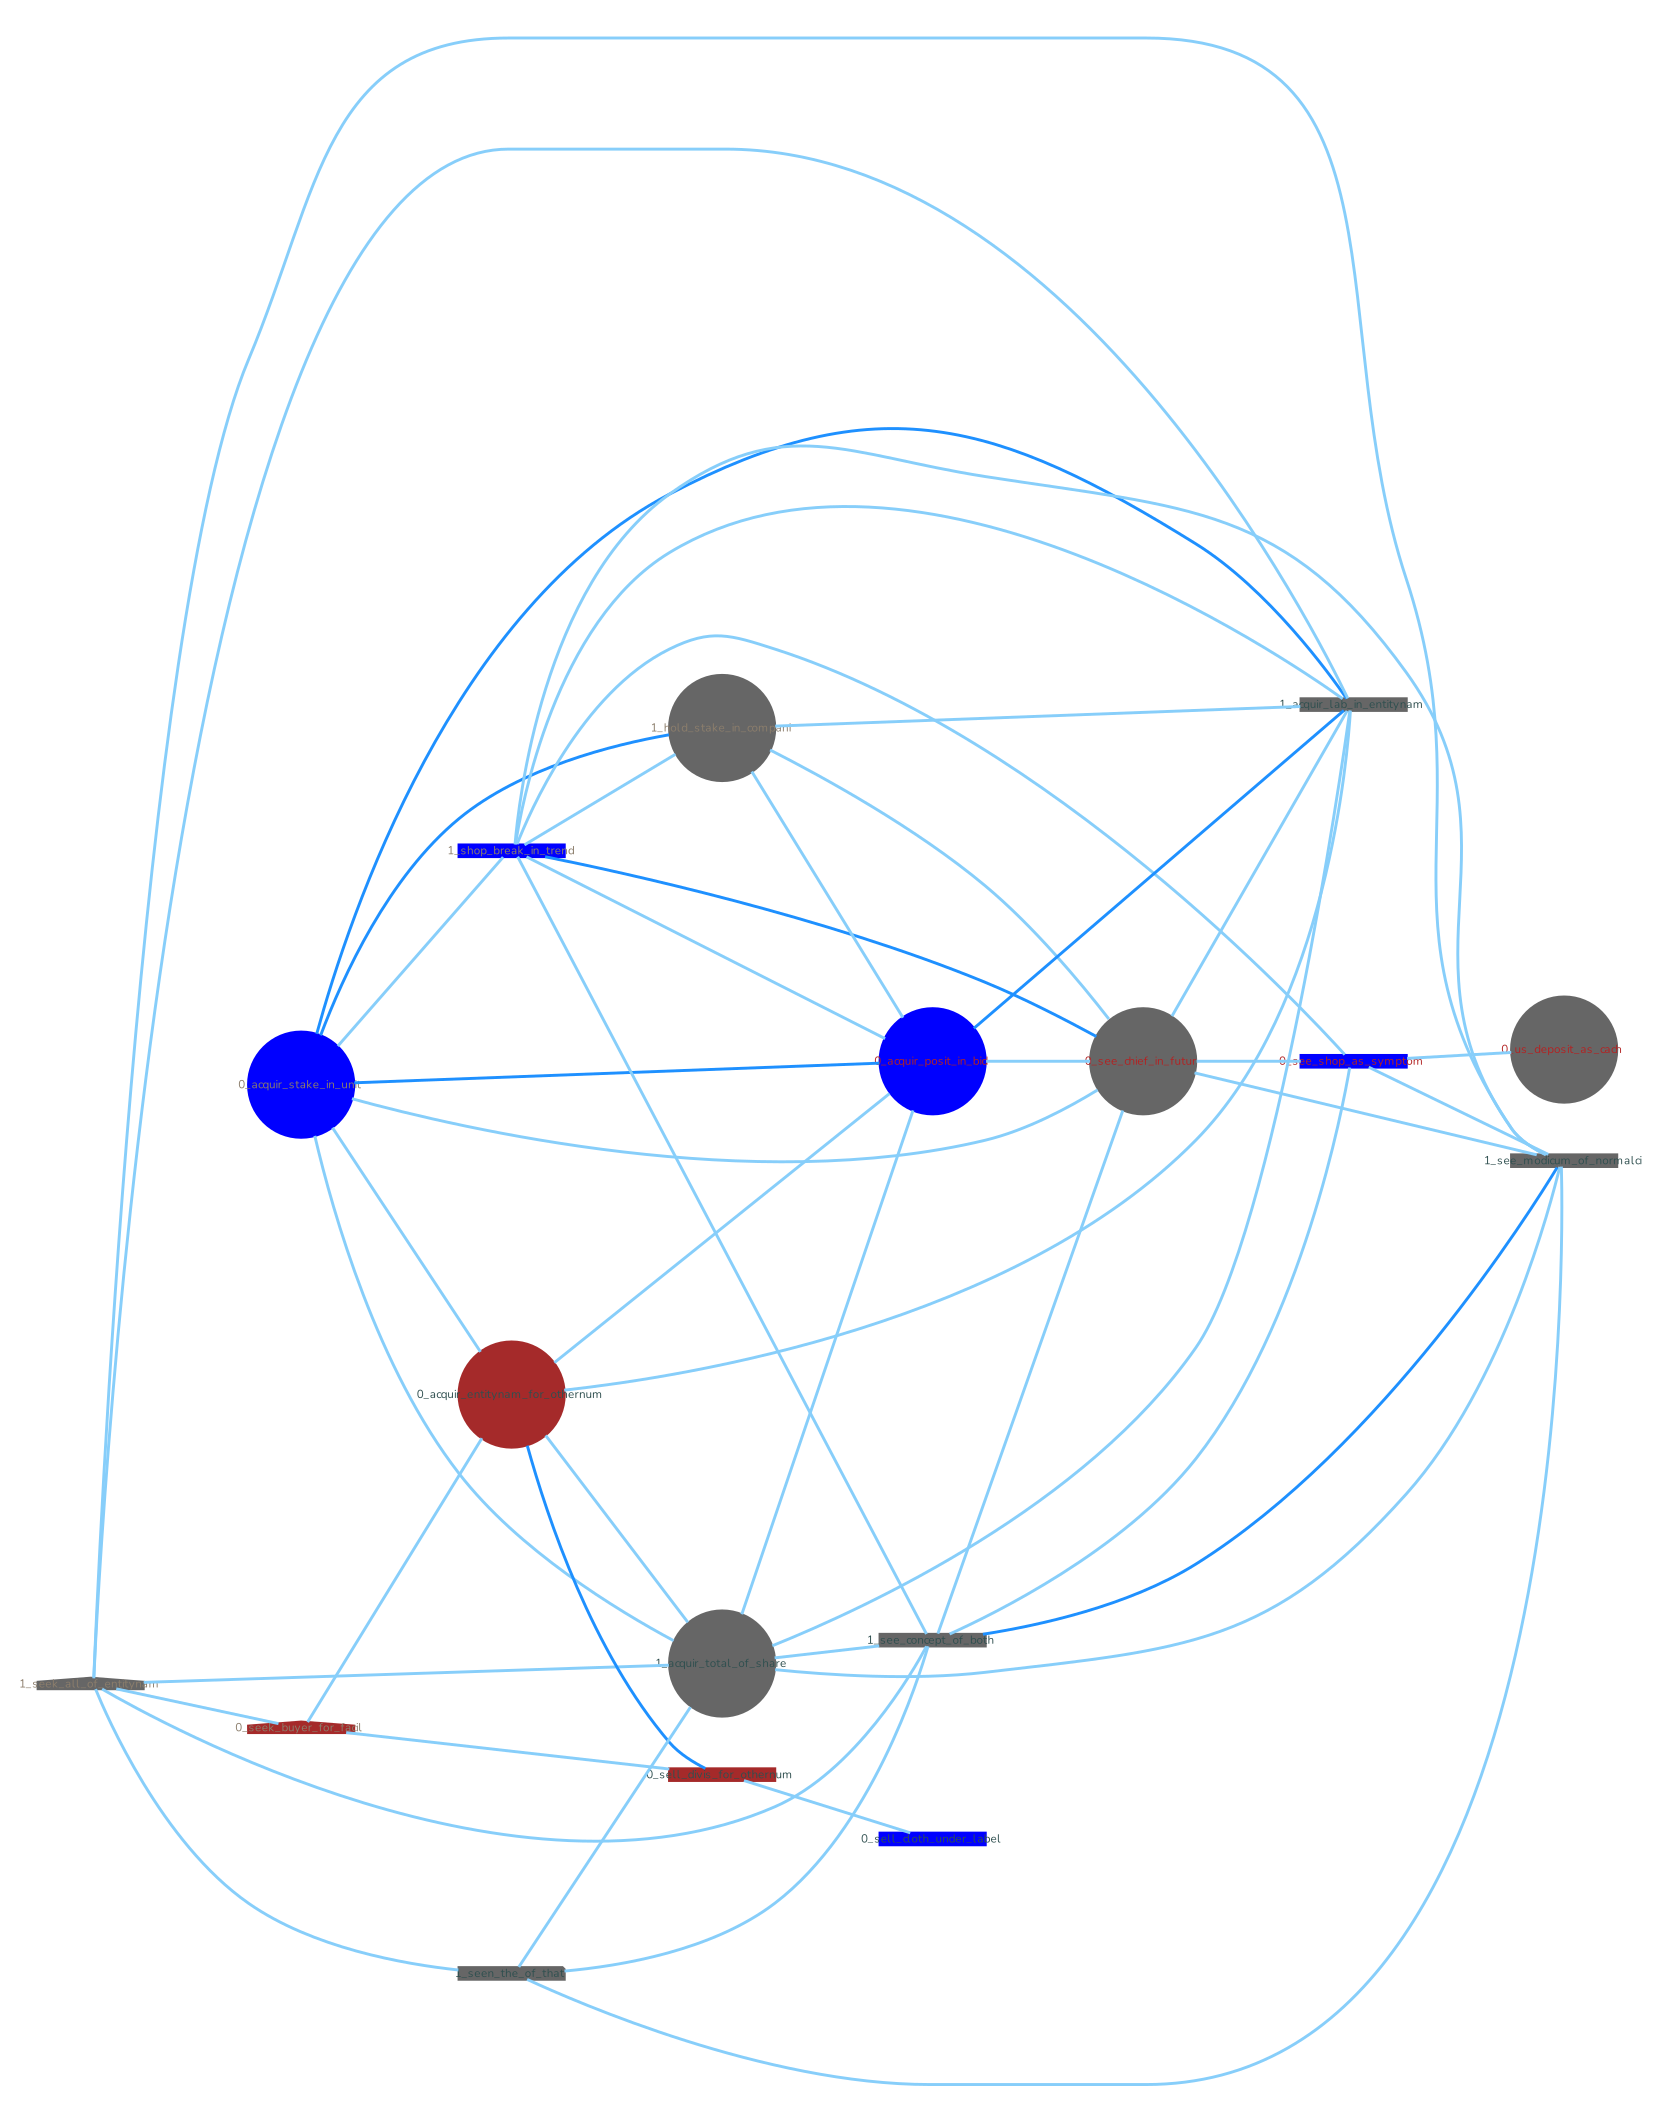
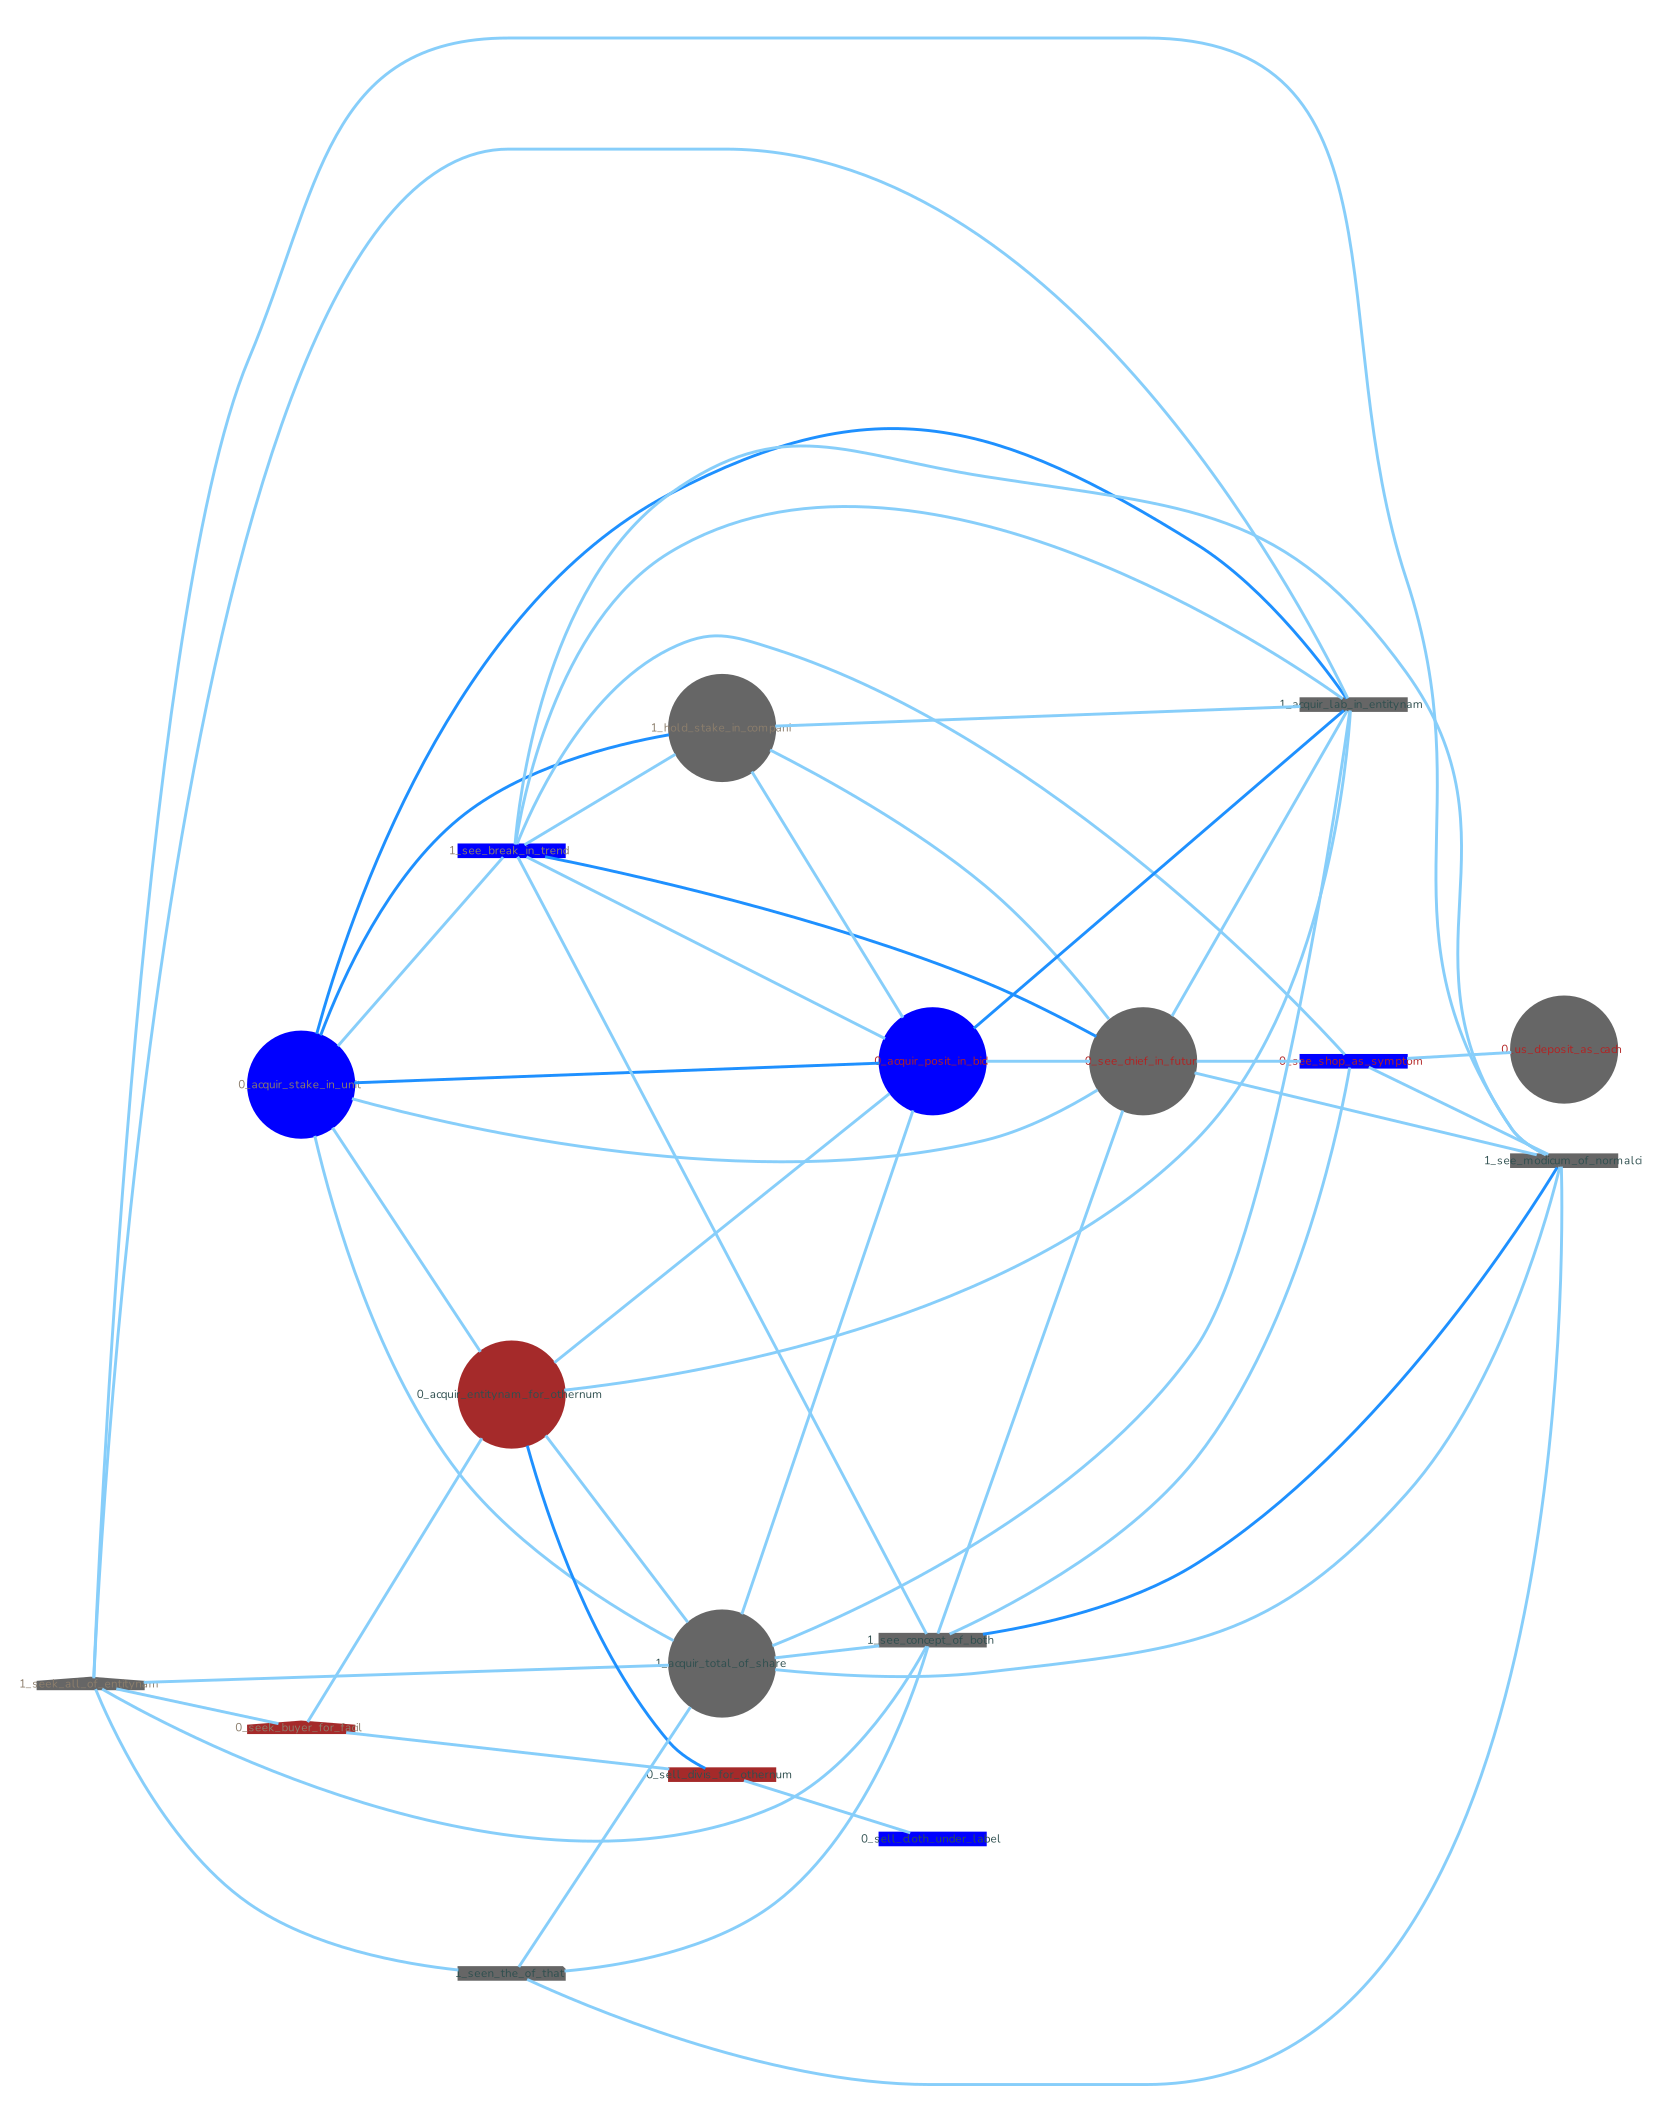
node "1_shop_break_in_trend": label "1_shop_break_in_trend" -> "1_see_break_in_trend"
